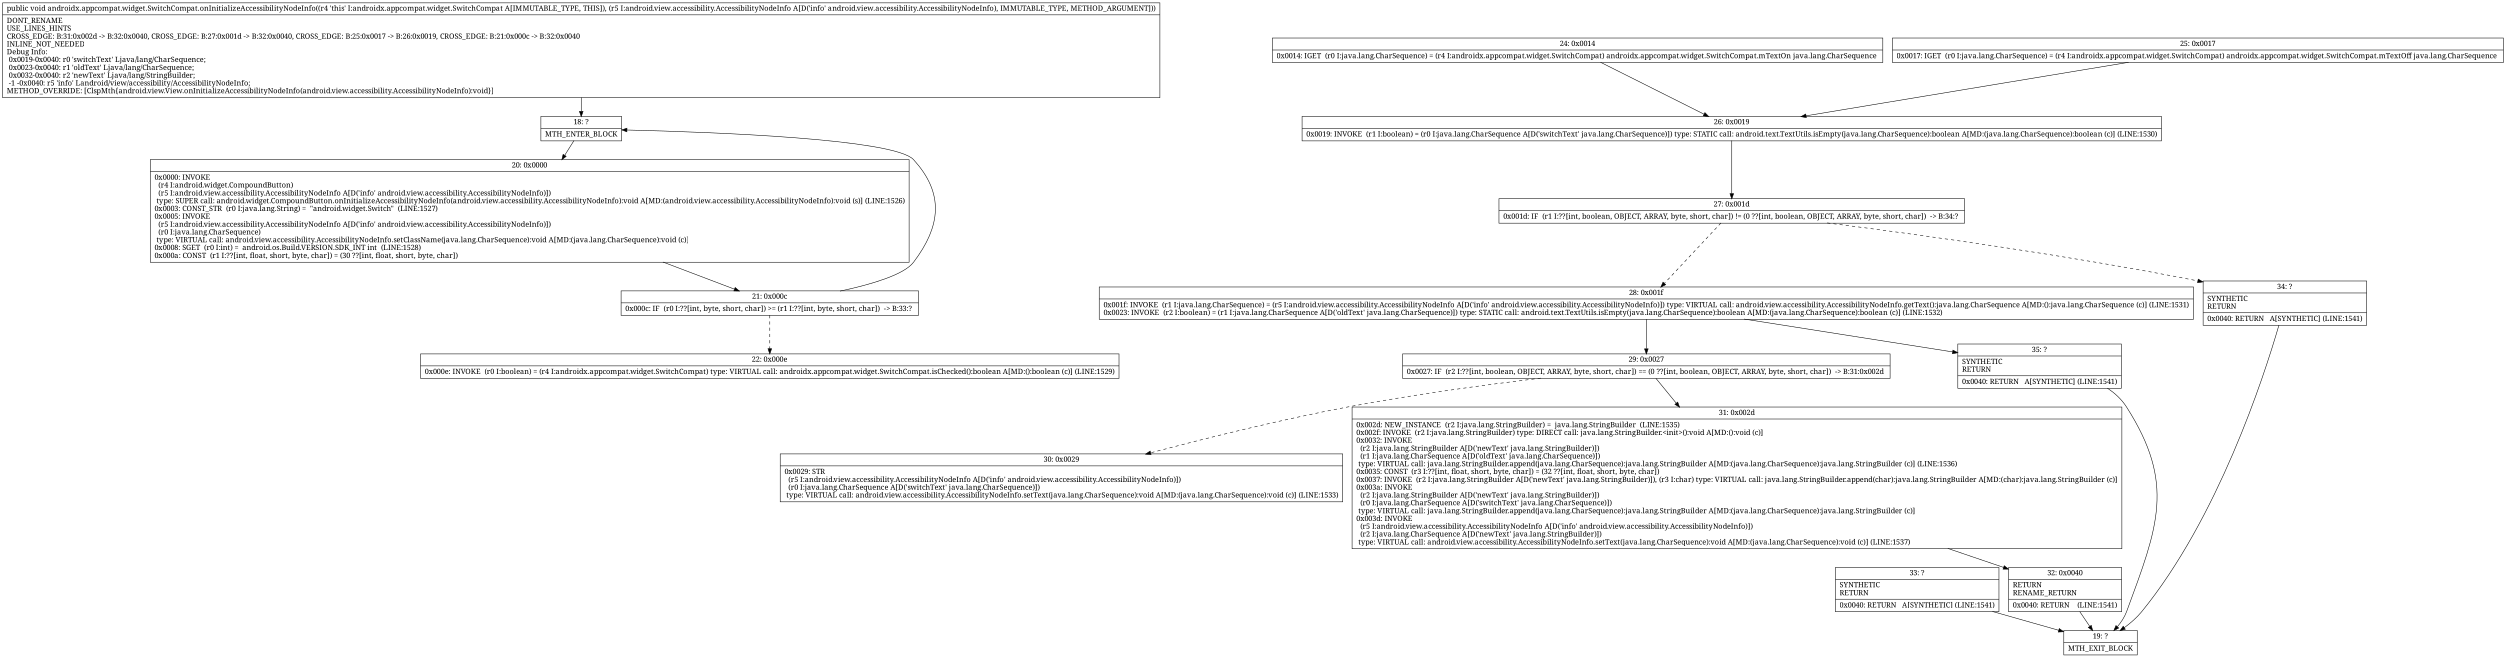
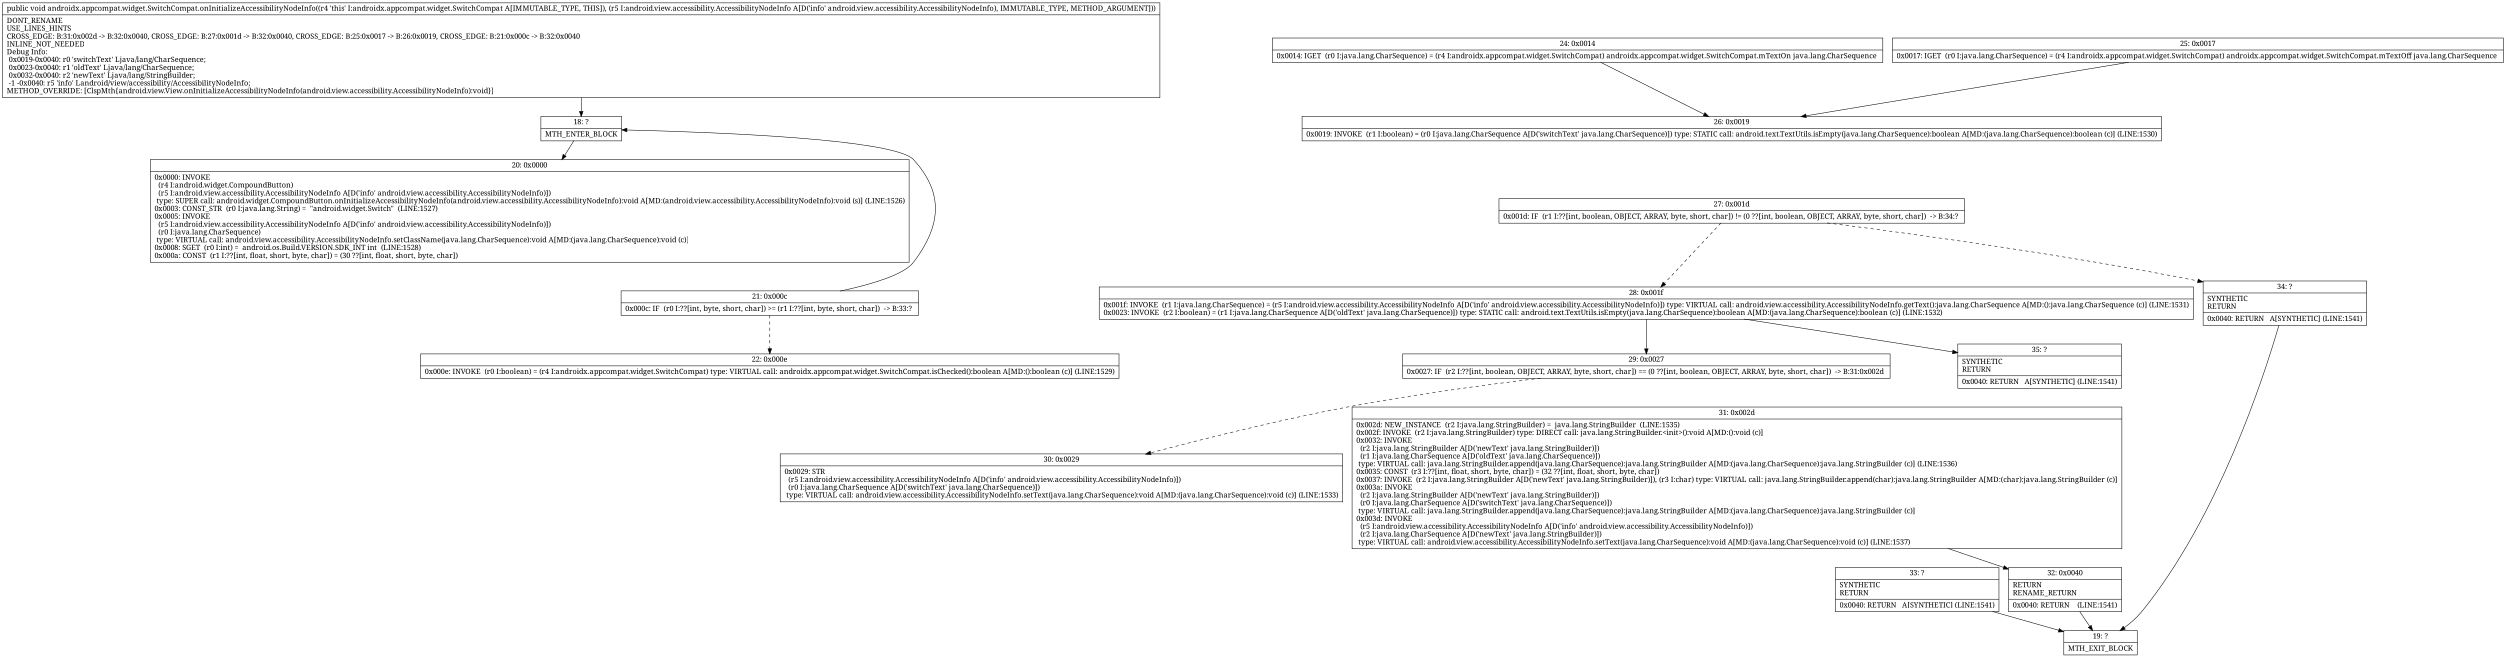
edge "26: 0x0019" -> "27: 0x001d": removed
edge "20: 0x0000" -> "21: 0x000c": removed
edge "29: 0x0027" -> "31: 0x002d": removed
edge "35: ?" -> "19: ?": removed
